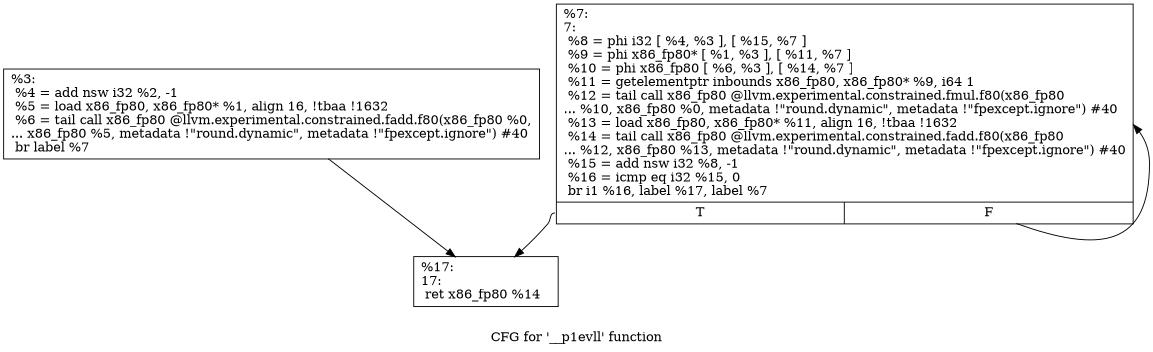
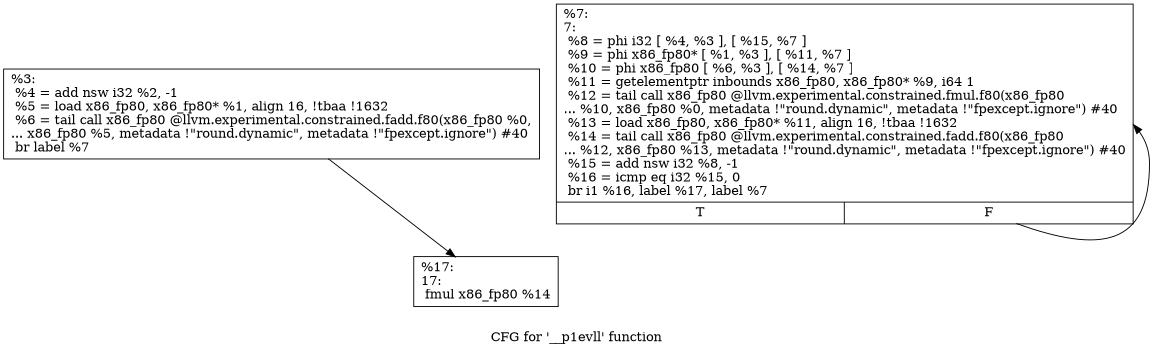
edge "%7:" -> "%17:": removed
node "%17:": text "ret x86_fp80 %14" -> "fmul x86_fp80 %14"
